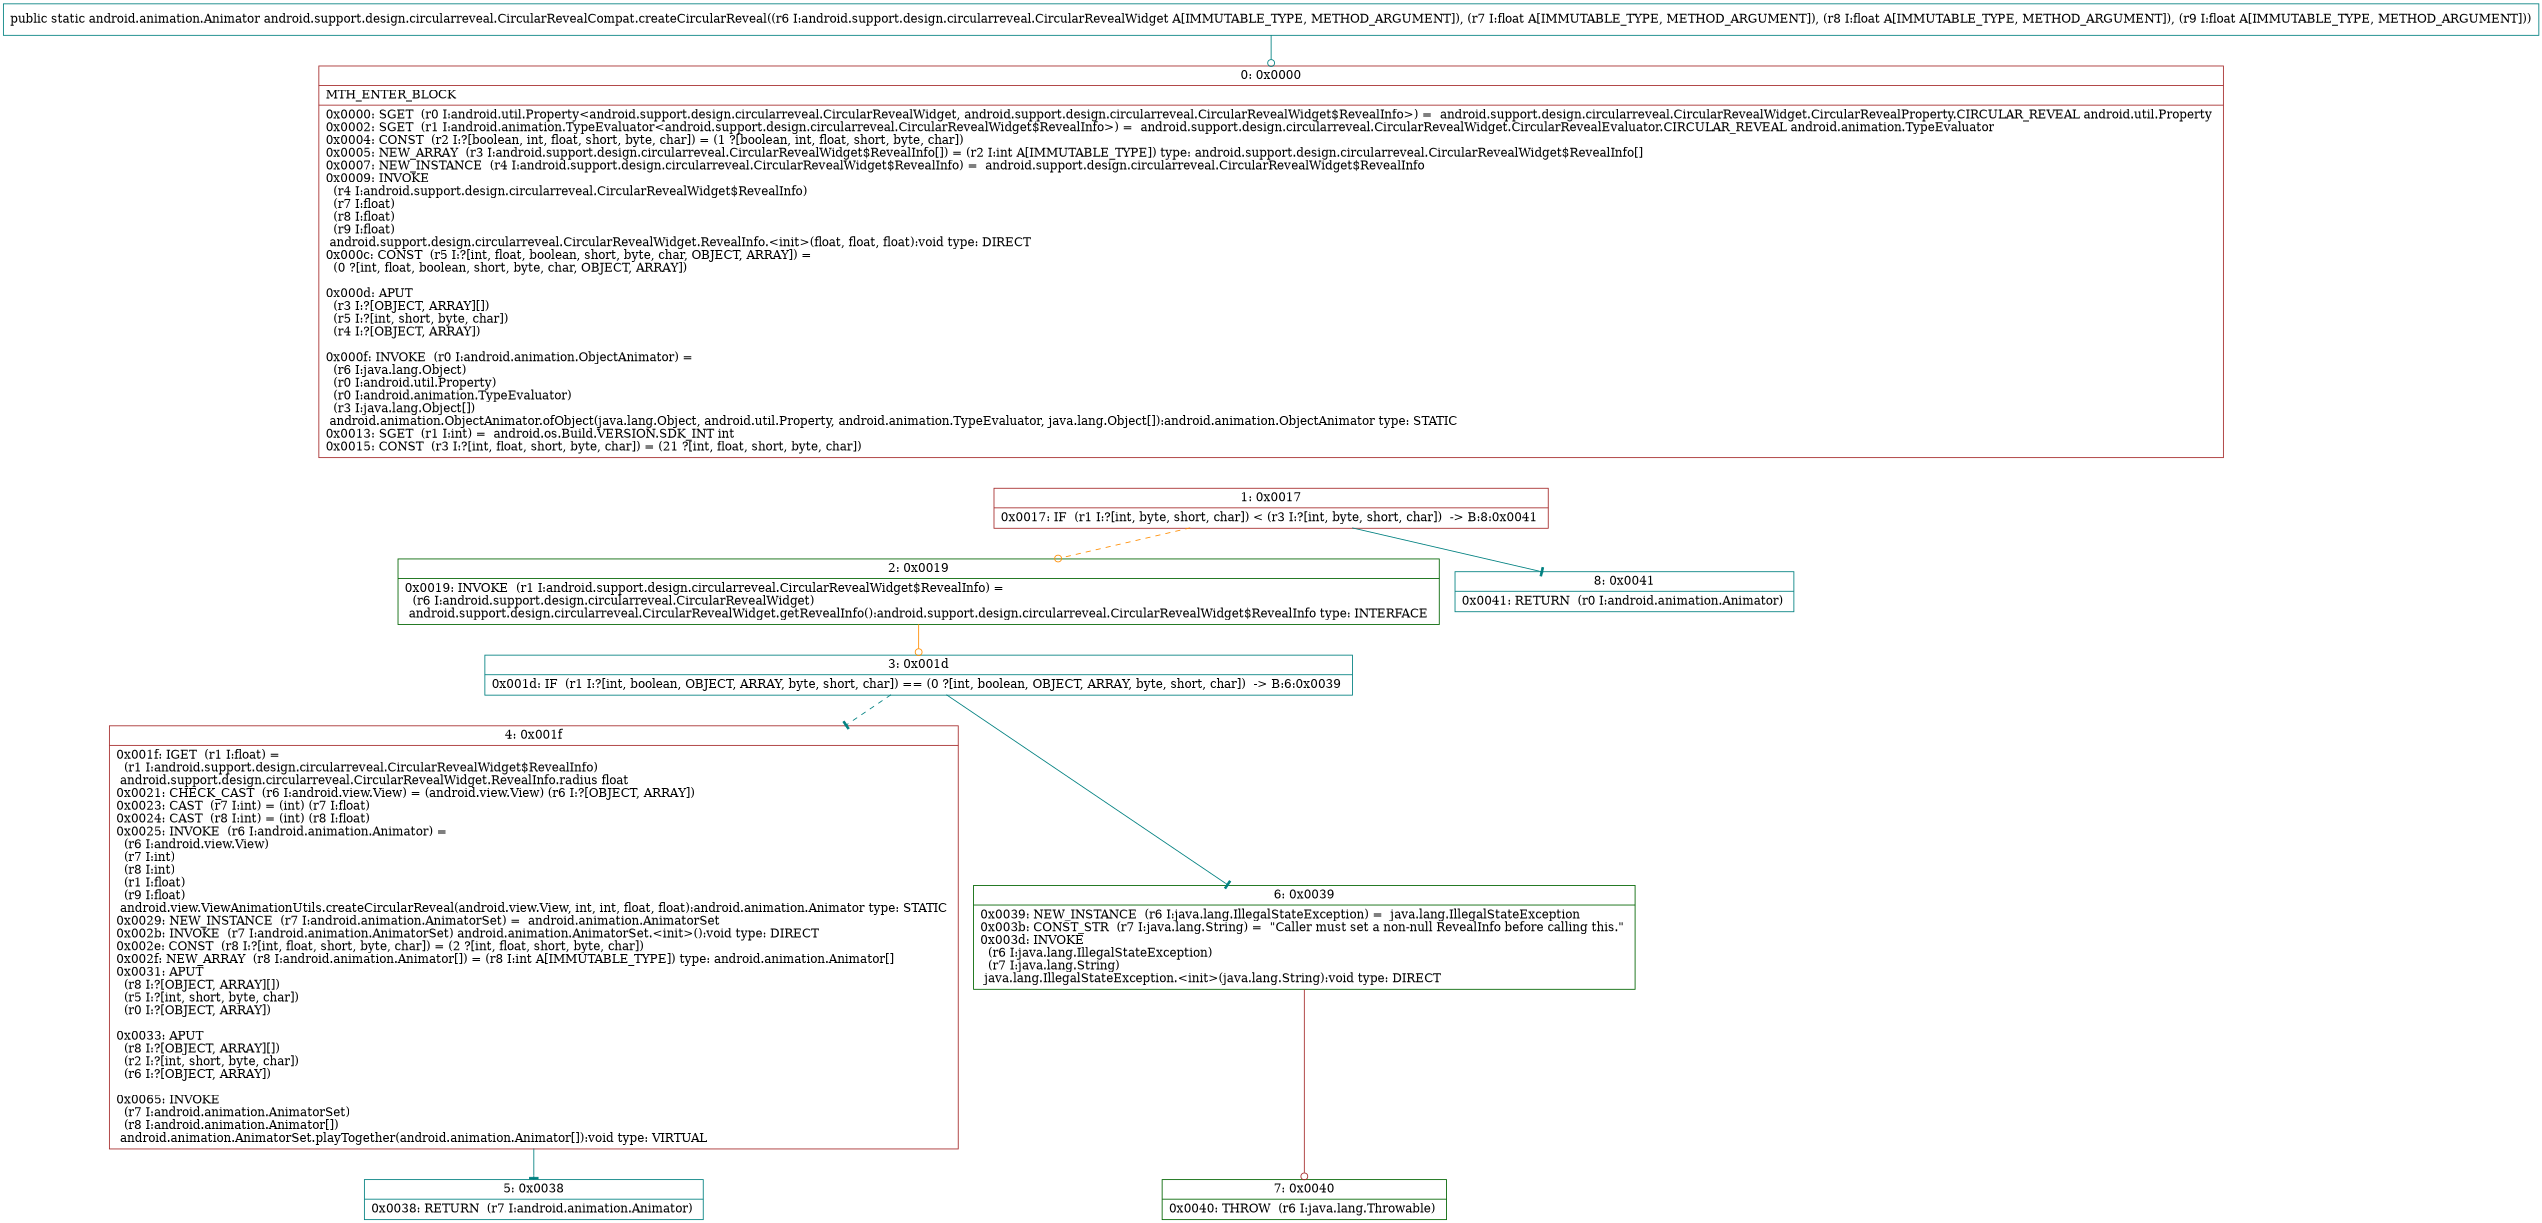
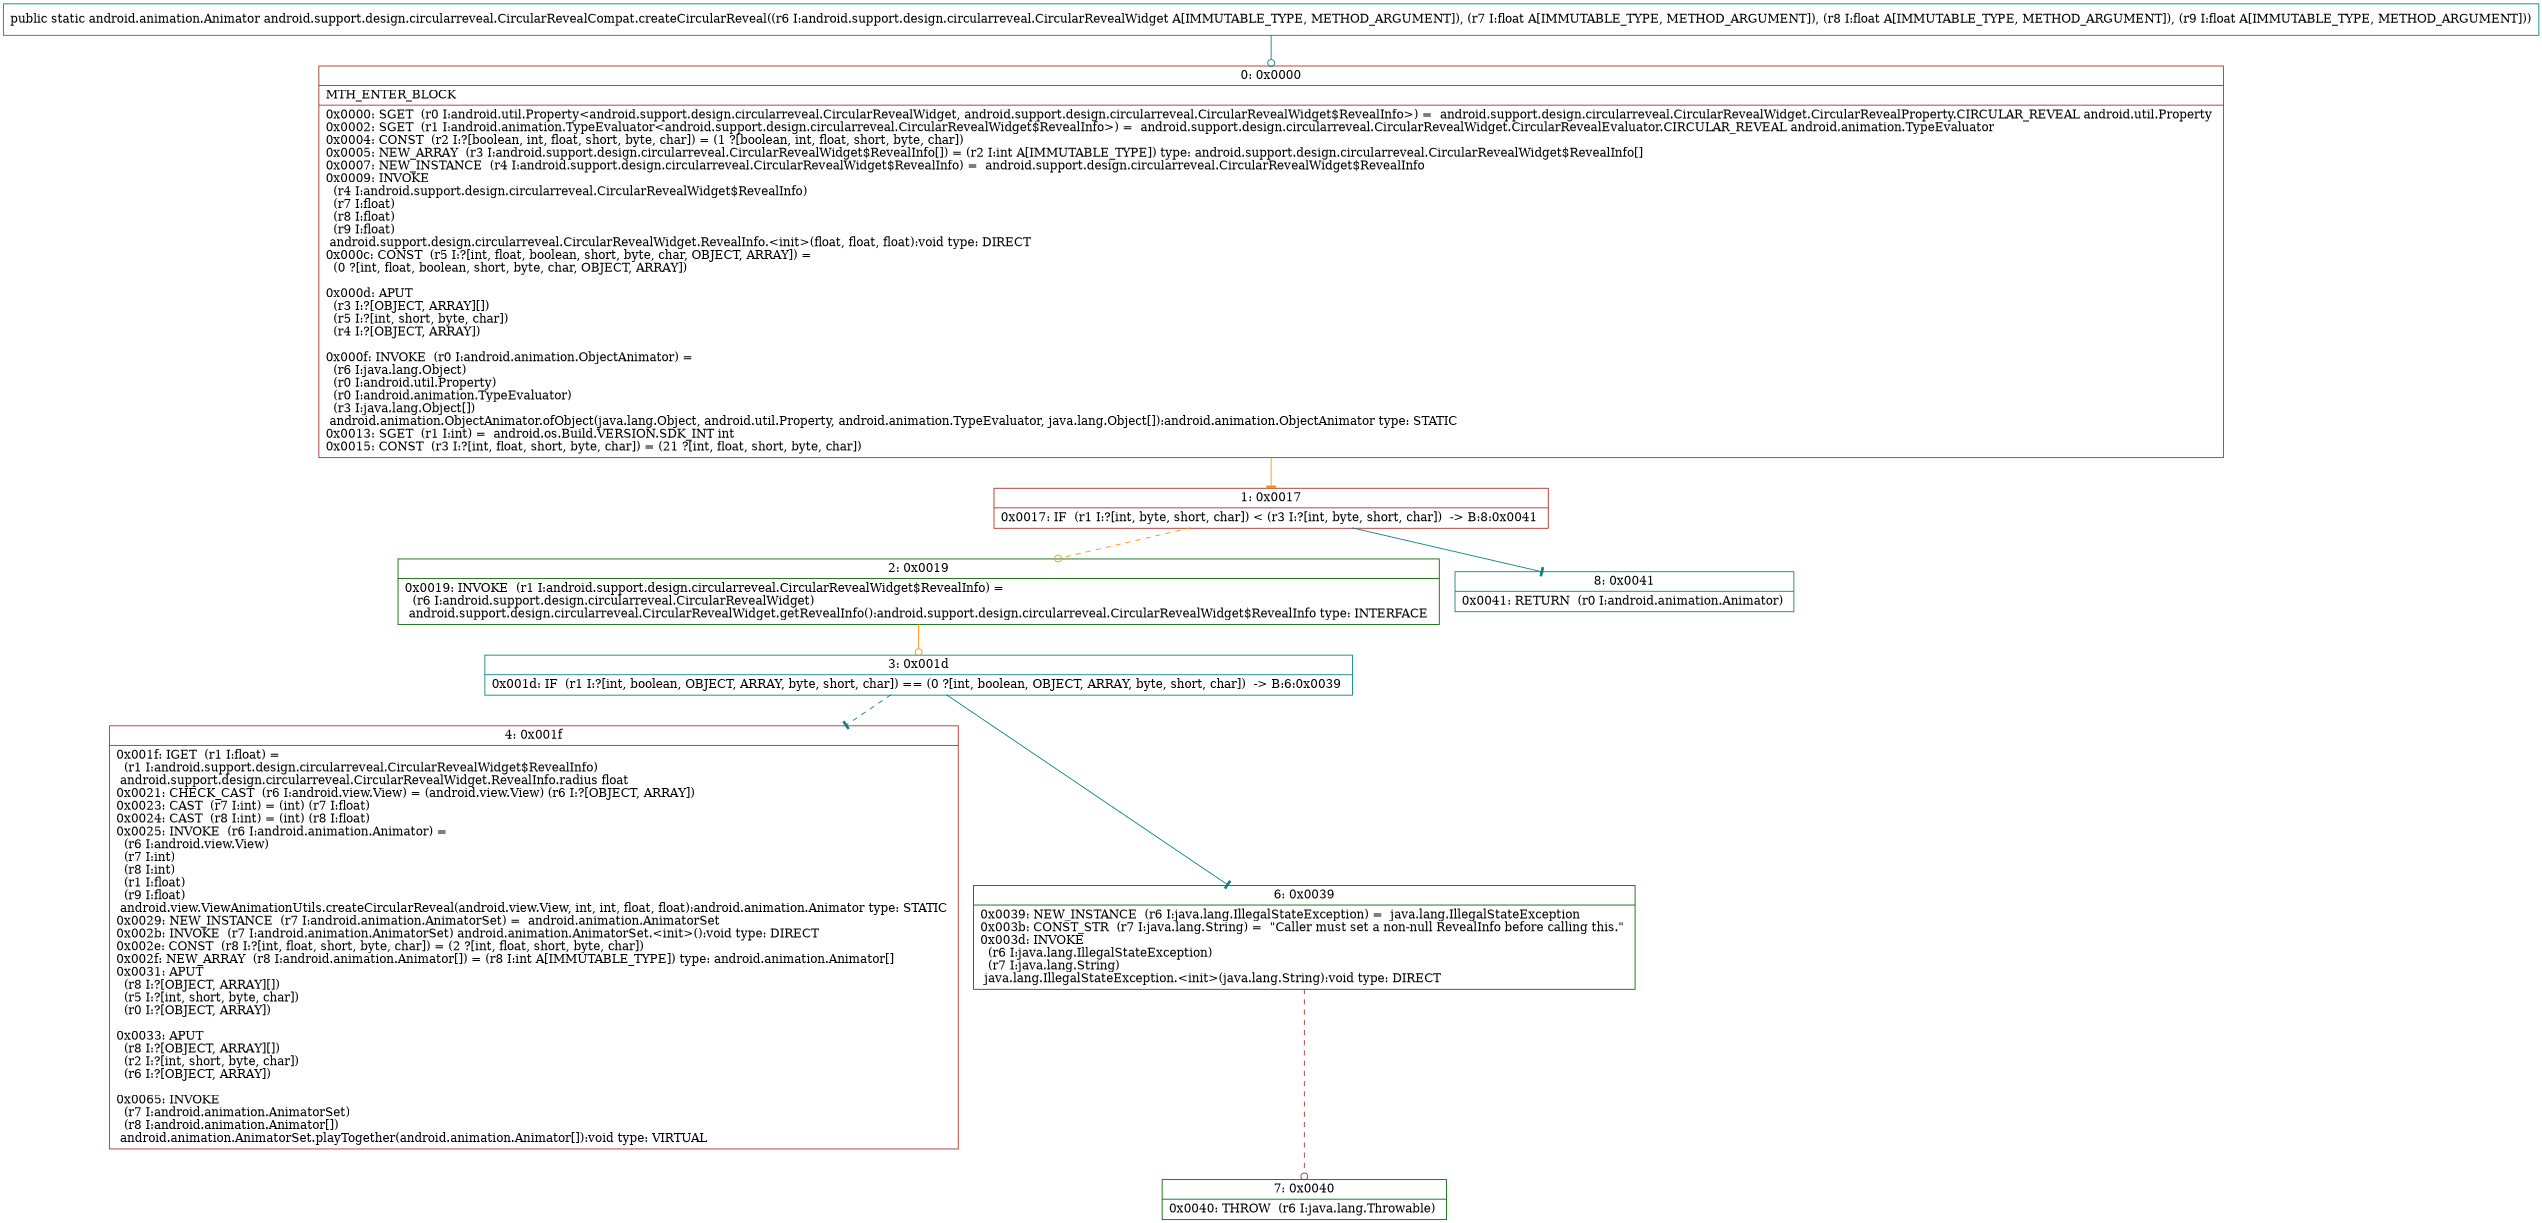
edge "0: 0x0000" -> "1: 0x0017": added
edge "6: 0x0039" -> "7: 0x0040": style solid -> dashed
node "5: 0x0038": removed
